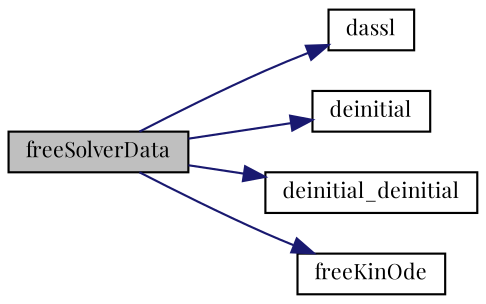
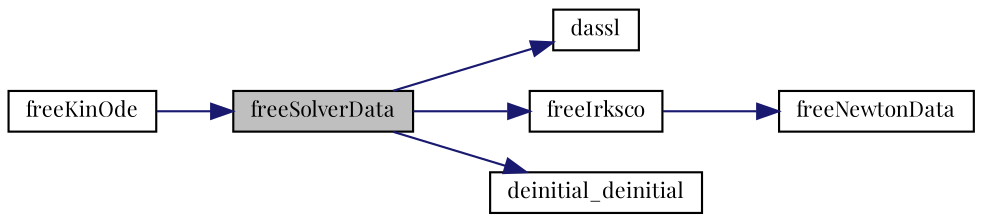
node "deinitial": label "deinitial" -> "freeIrksco"
node "freeNewtonData": added
edge "freeSolverData" -> "freeKinOde": reversed
